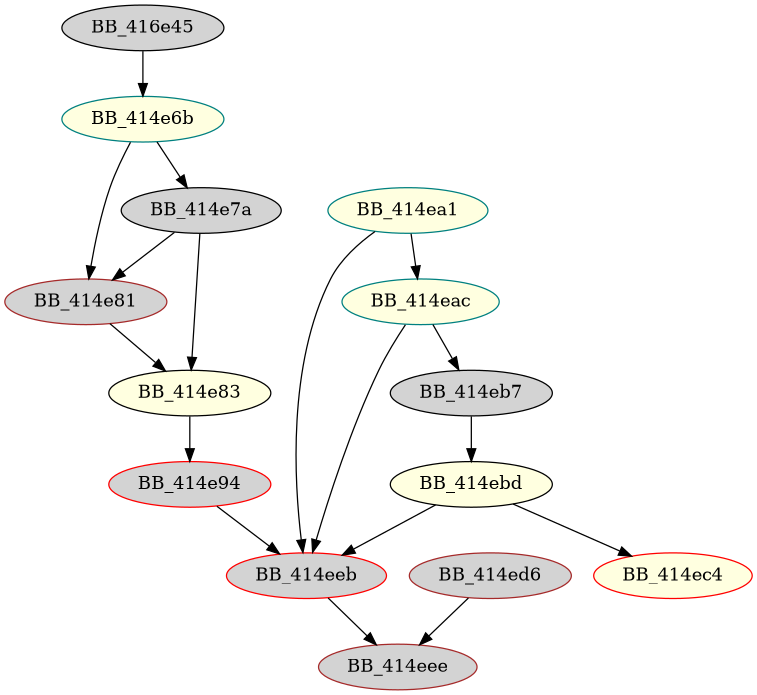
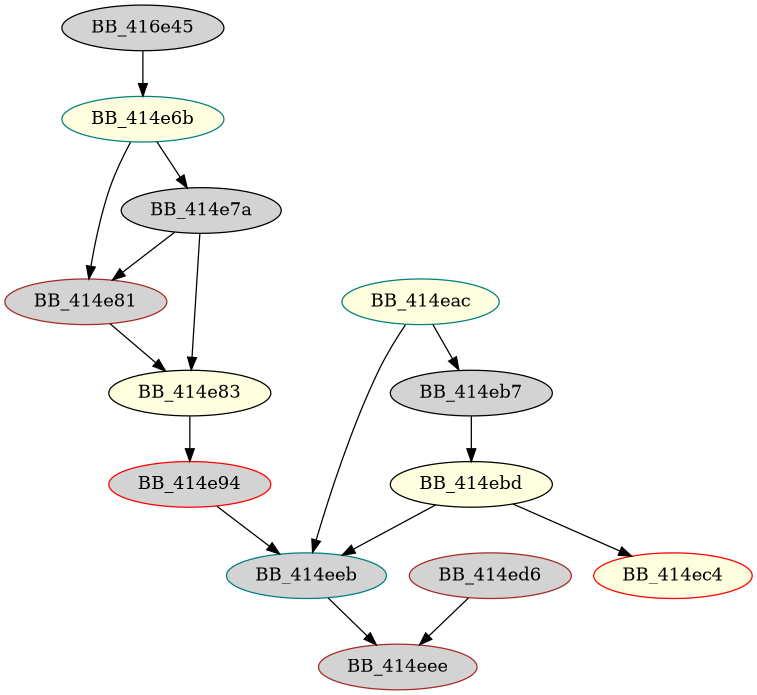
node "BB_414ea1": removed
node "BB_414eeb": color red -> teal
